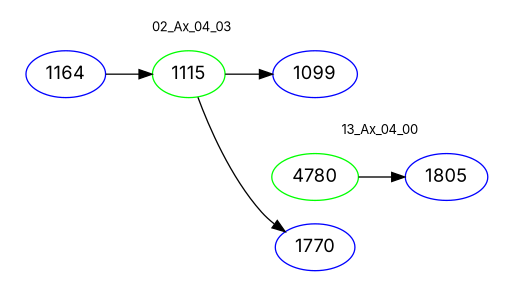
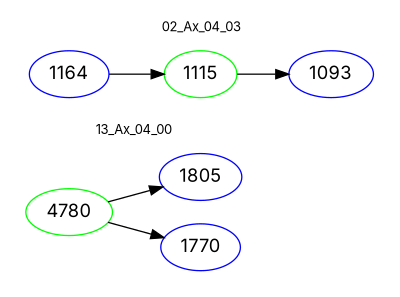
node "1099": label "1099" -> "1093"
edge "1115" -> "1770": now "4780" -> "1770"
